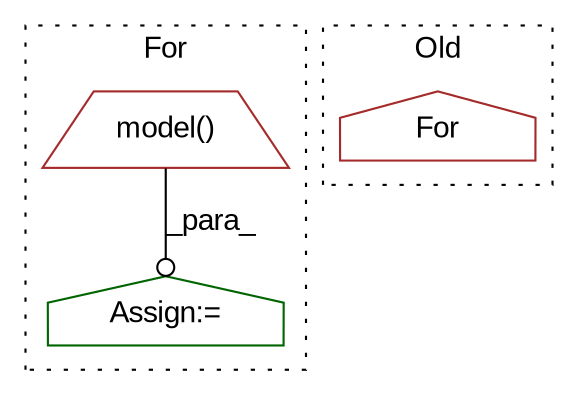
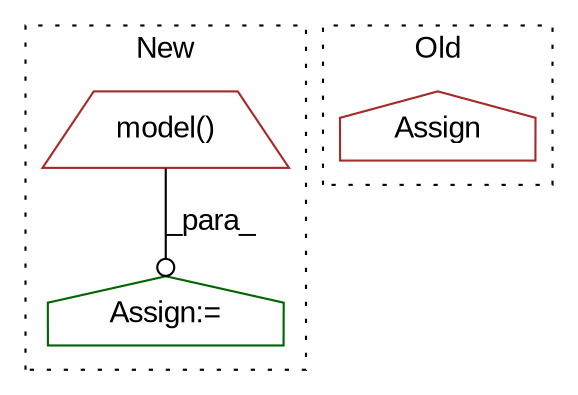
cluster "For": label "For" -> "New"
node "For": label "For" -> "Assign"
